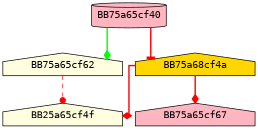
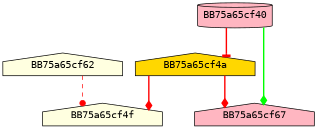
edge "BB75a65cf40" -> "BB75a65cf62": now "BB75a65cf40" -> "BB75a65cf67"
node "BB75a68cf4a": label "BB75a68cf4a" -> "BB75a65cf4a"
node "BB25a65cf4f": label "BB25a65cf4f" -> "BB75a65cf4f"
